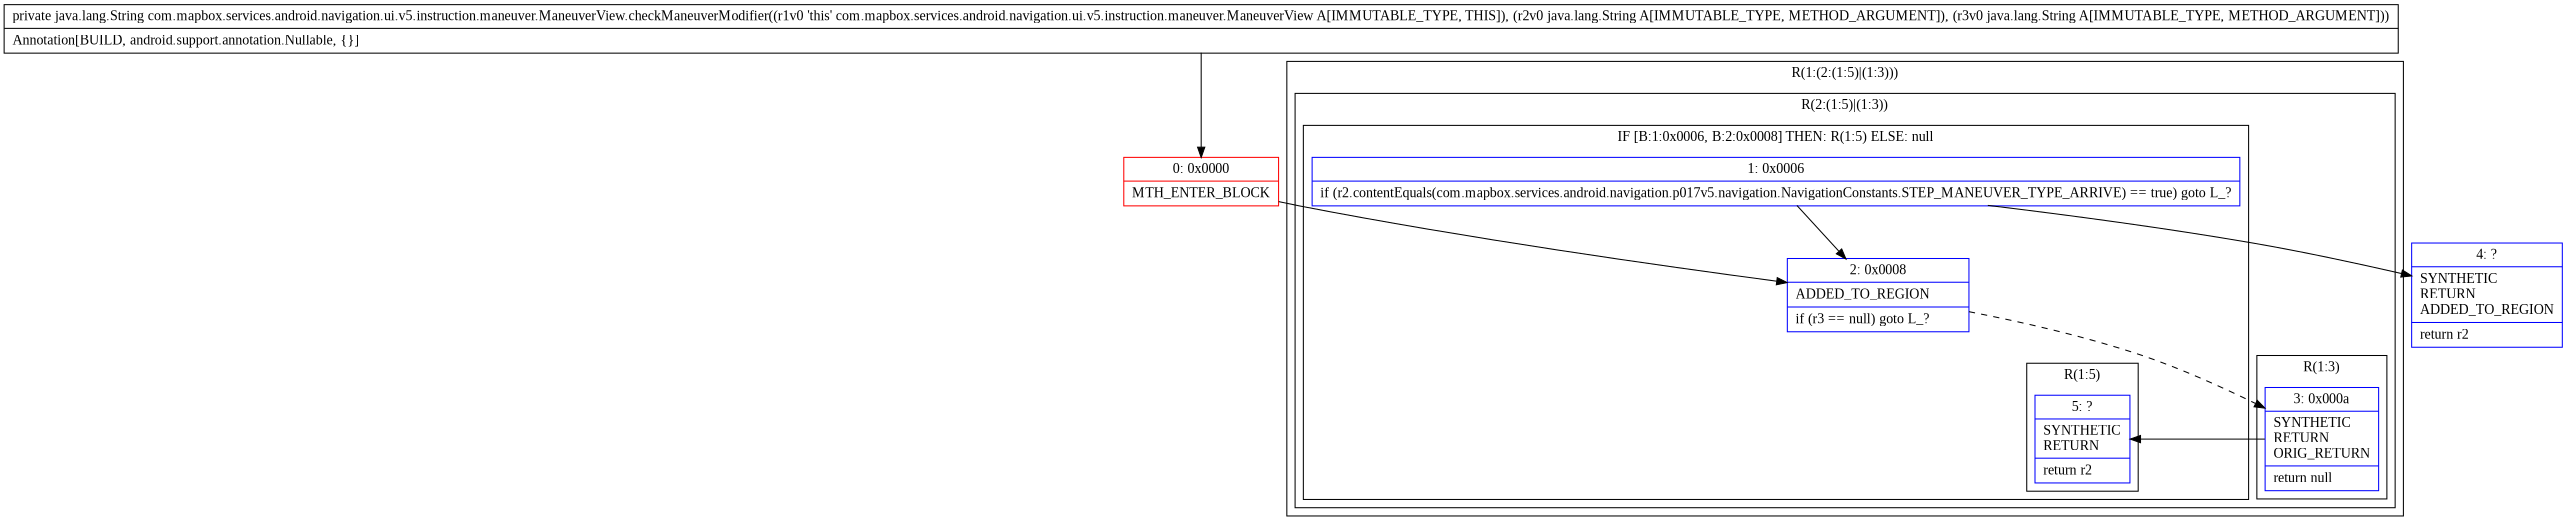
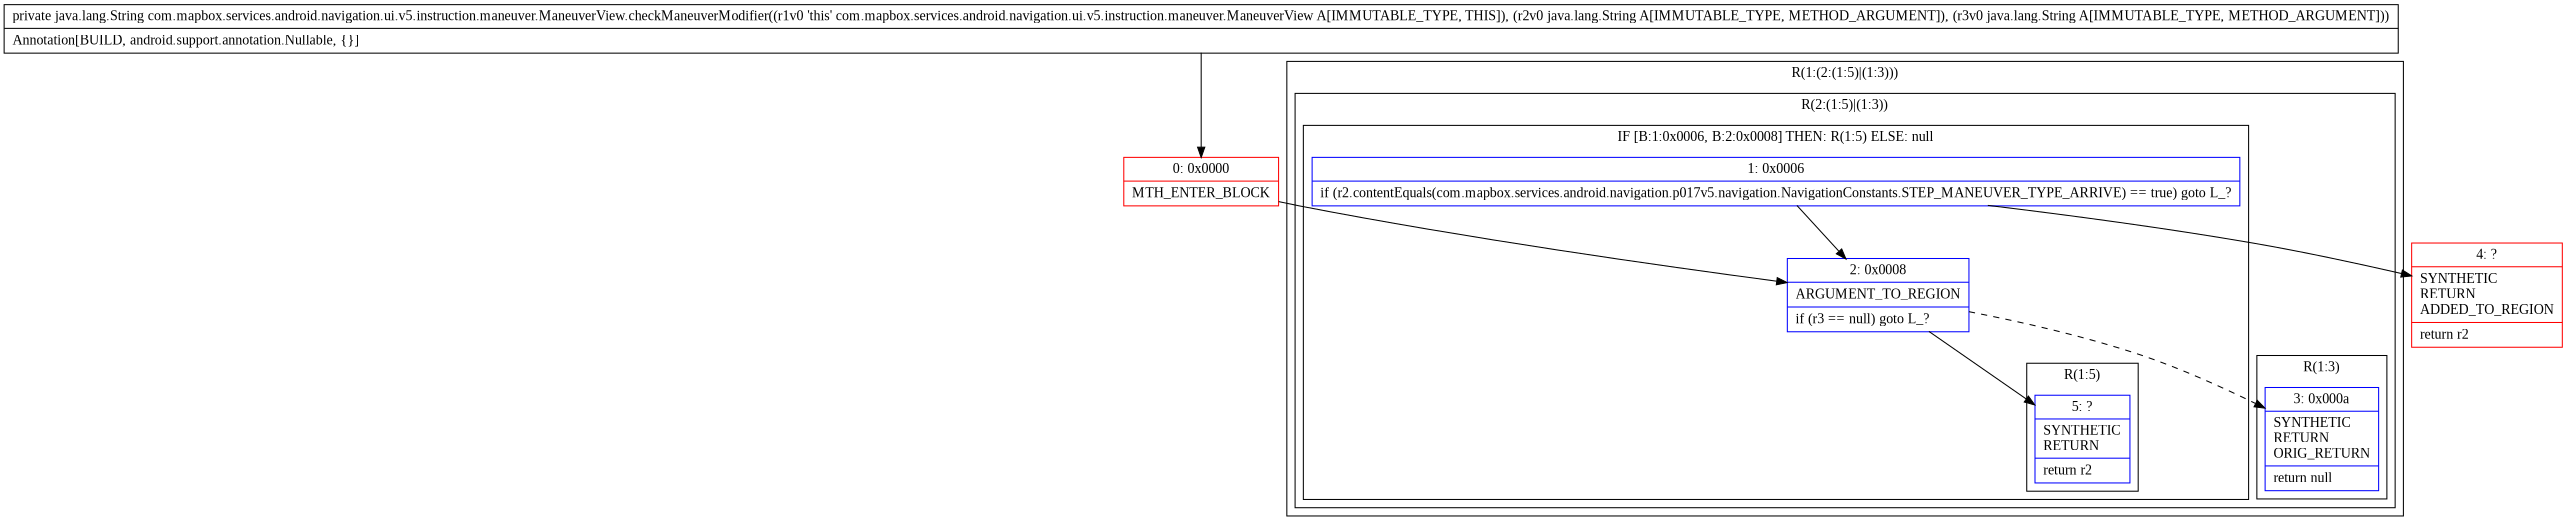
node "2: 0x0008": text "ADDED_TO_REGION" -> "ARGUMENT_TO_REGION"
node "4: ?": color blue -> red
edge "3: 0x000a" -> "5: ?": now "2: 0x0008" -> "5: ?"
